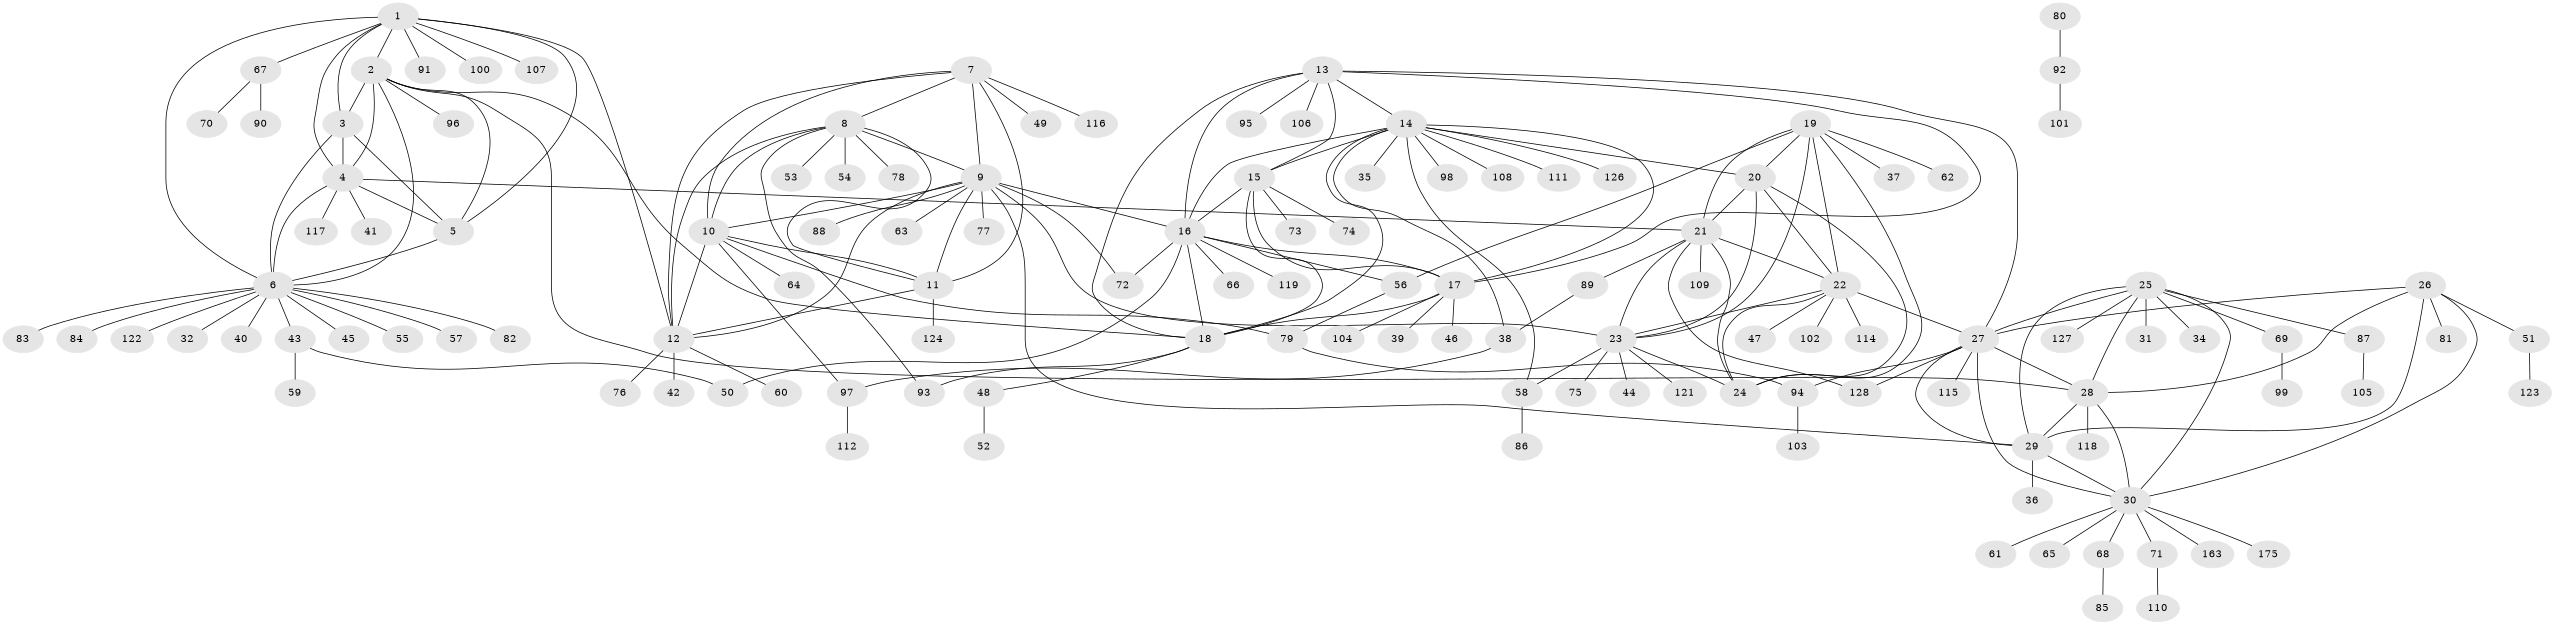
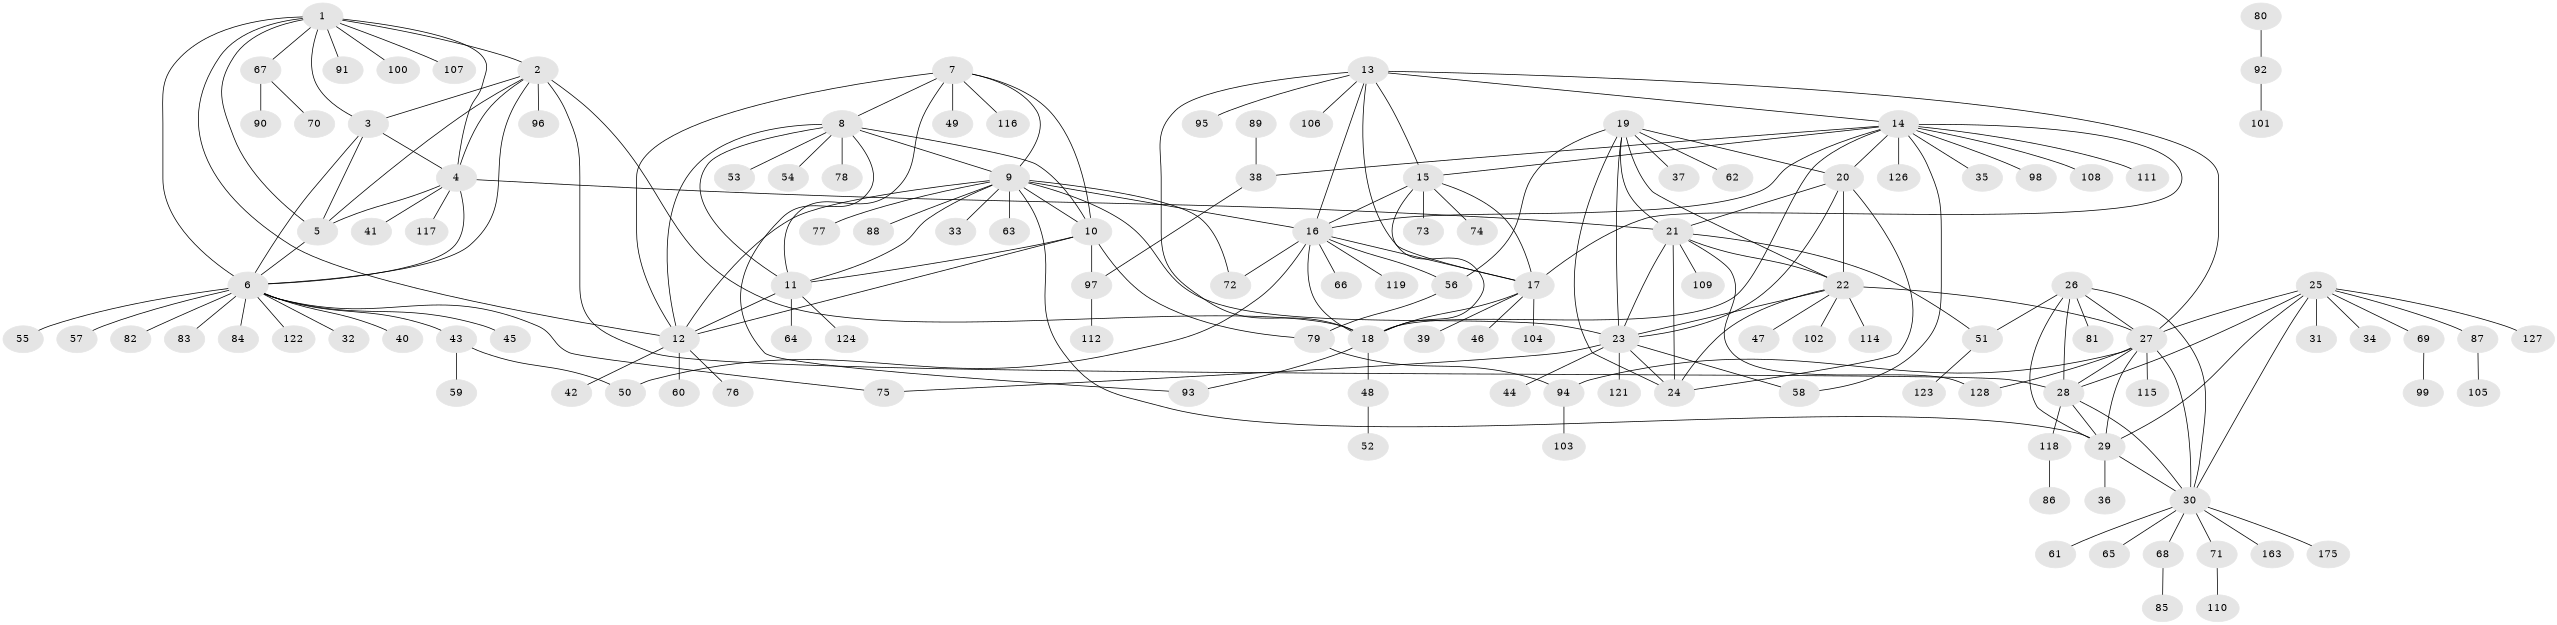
node "33": added
edge "10" -- "64": now "11" -- "64"
edge "21" -- "89": now "21" -- "51"
edge "6" -- "75": added
edge "58" -- "86": now "118" -- "86"
